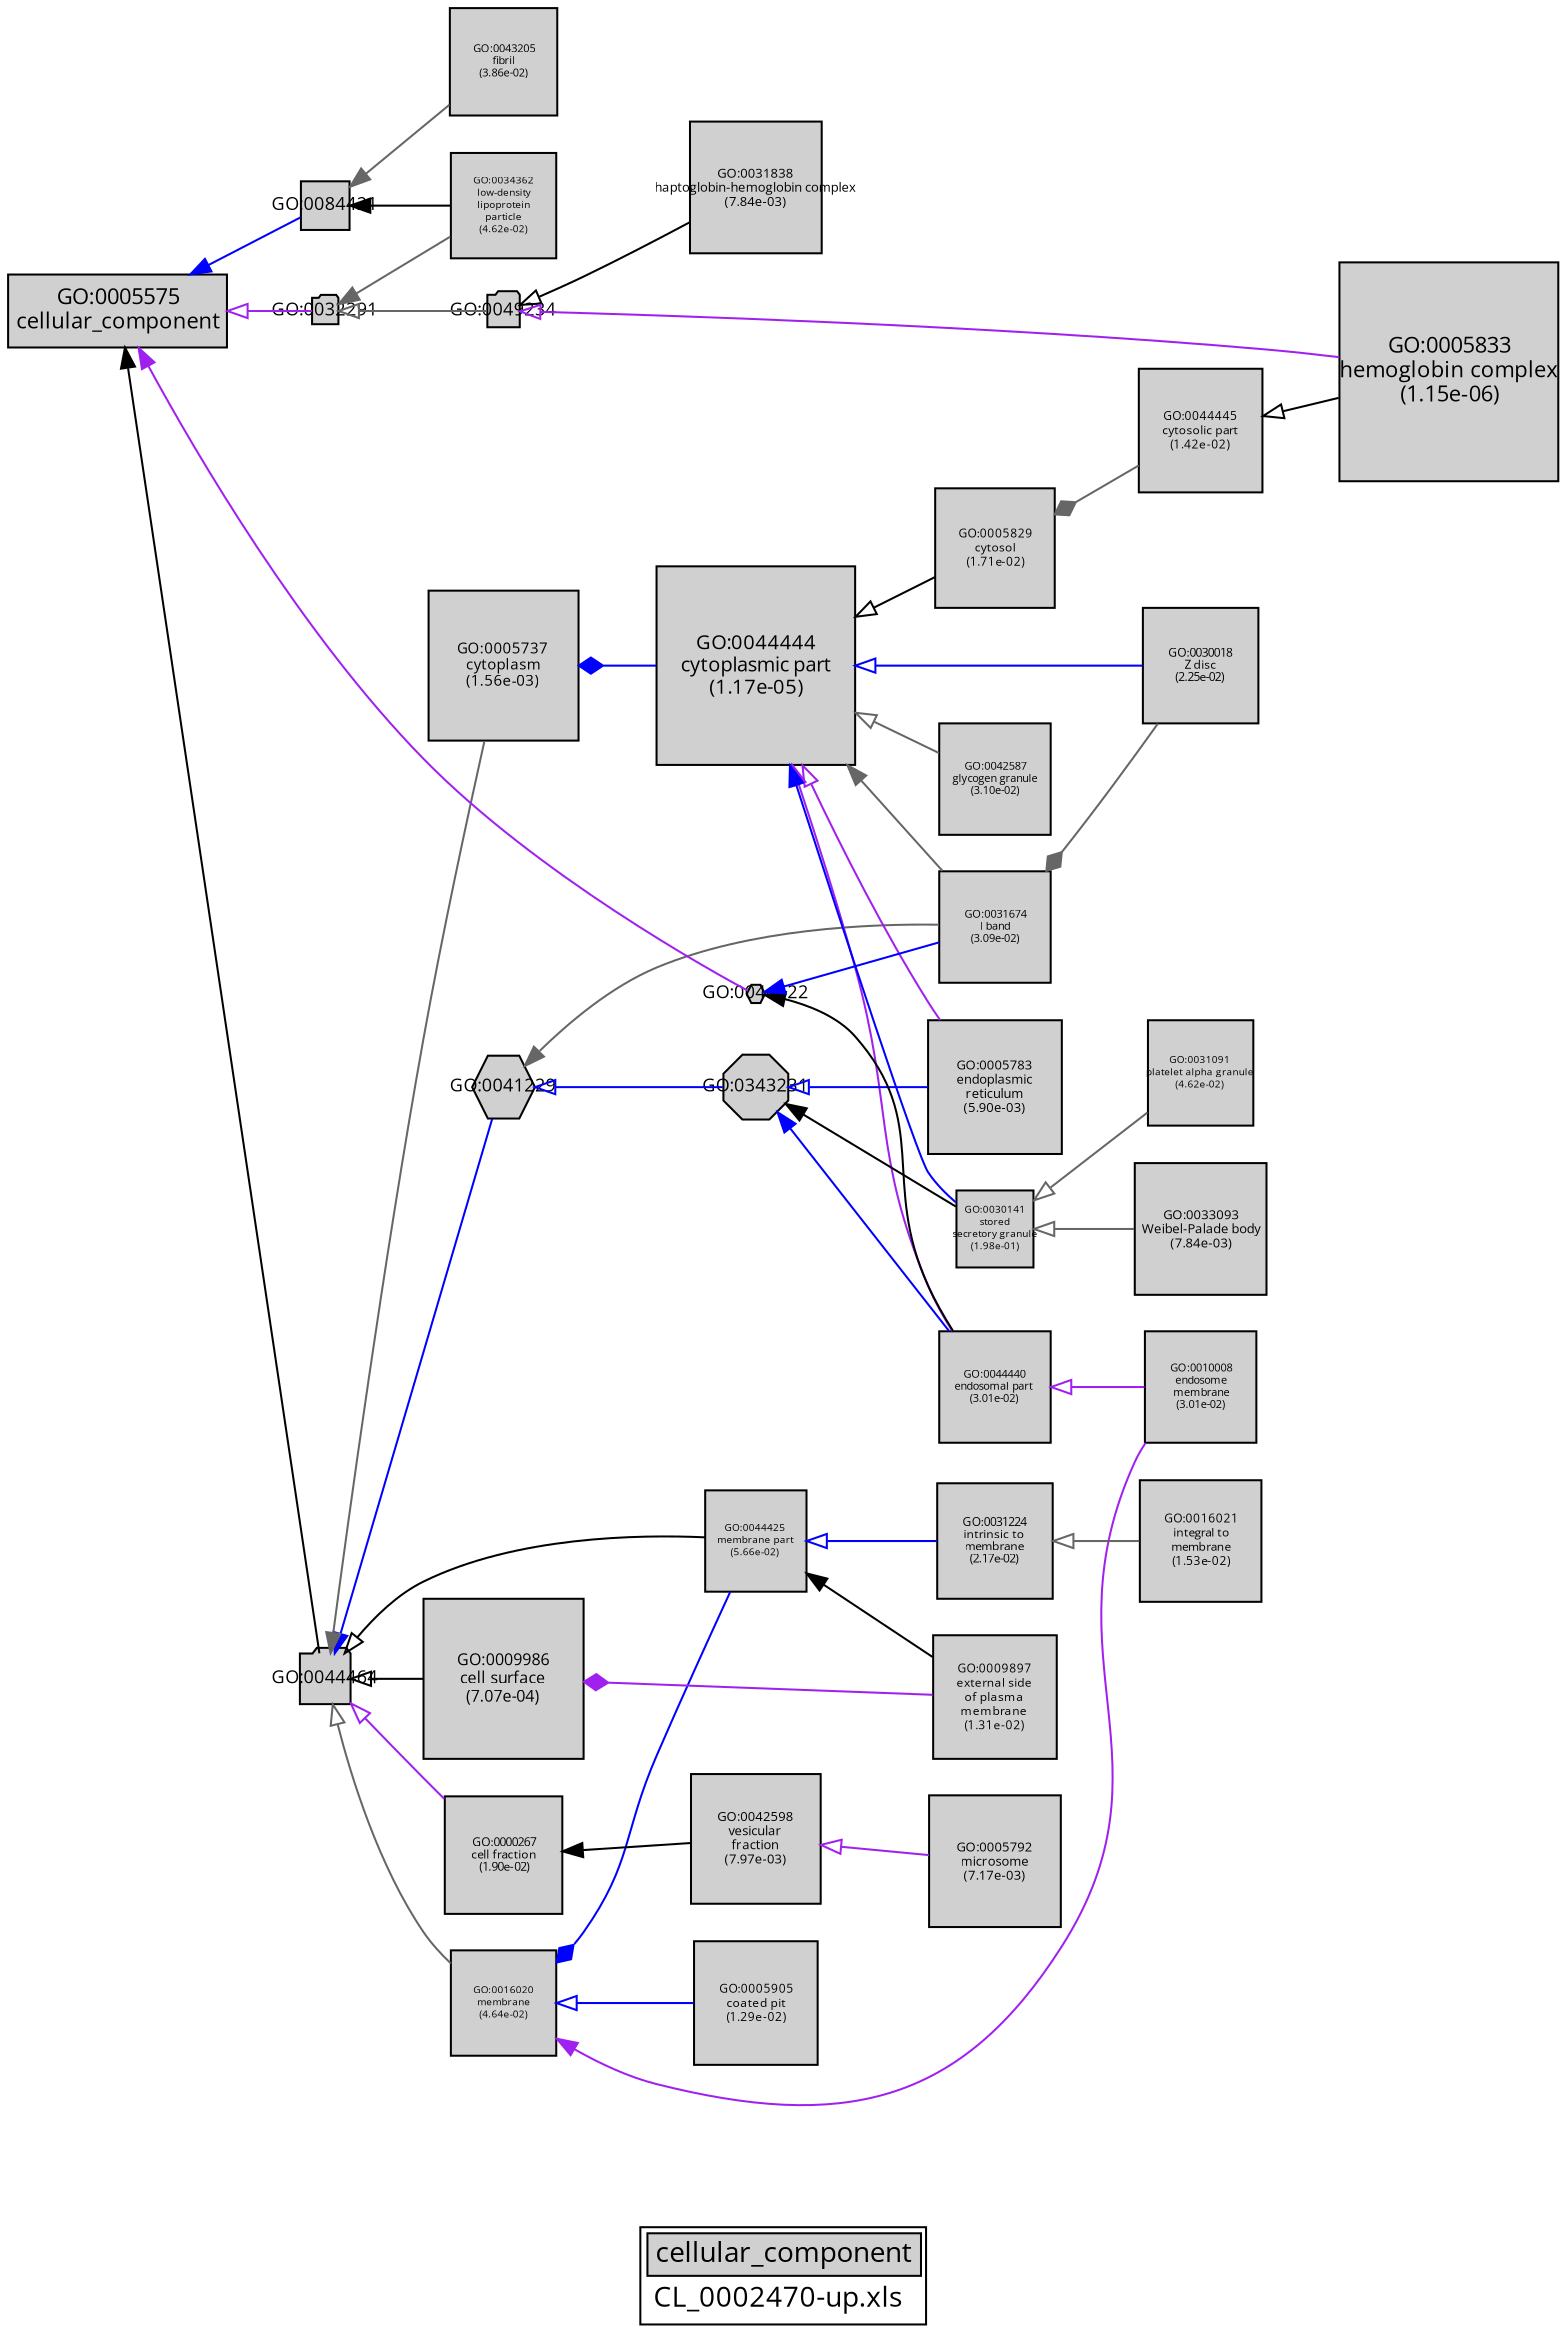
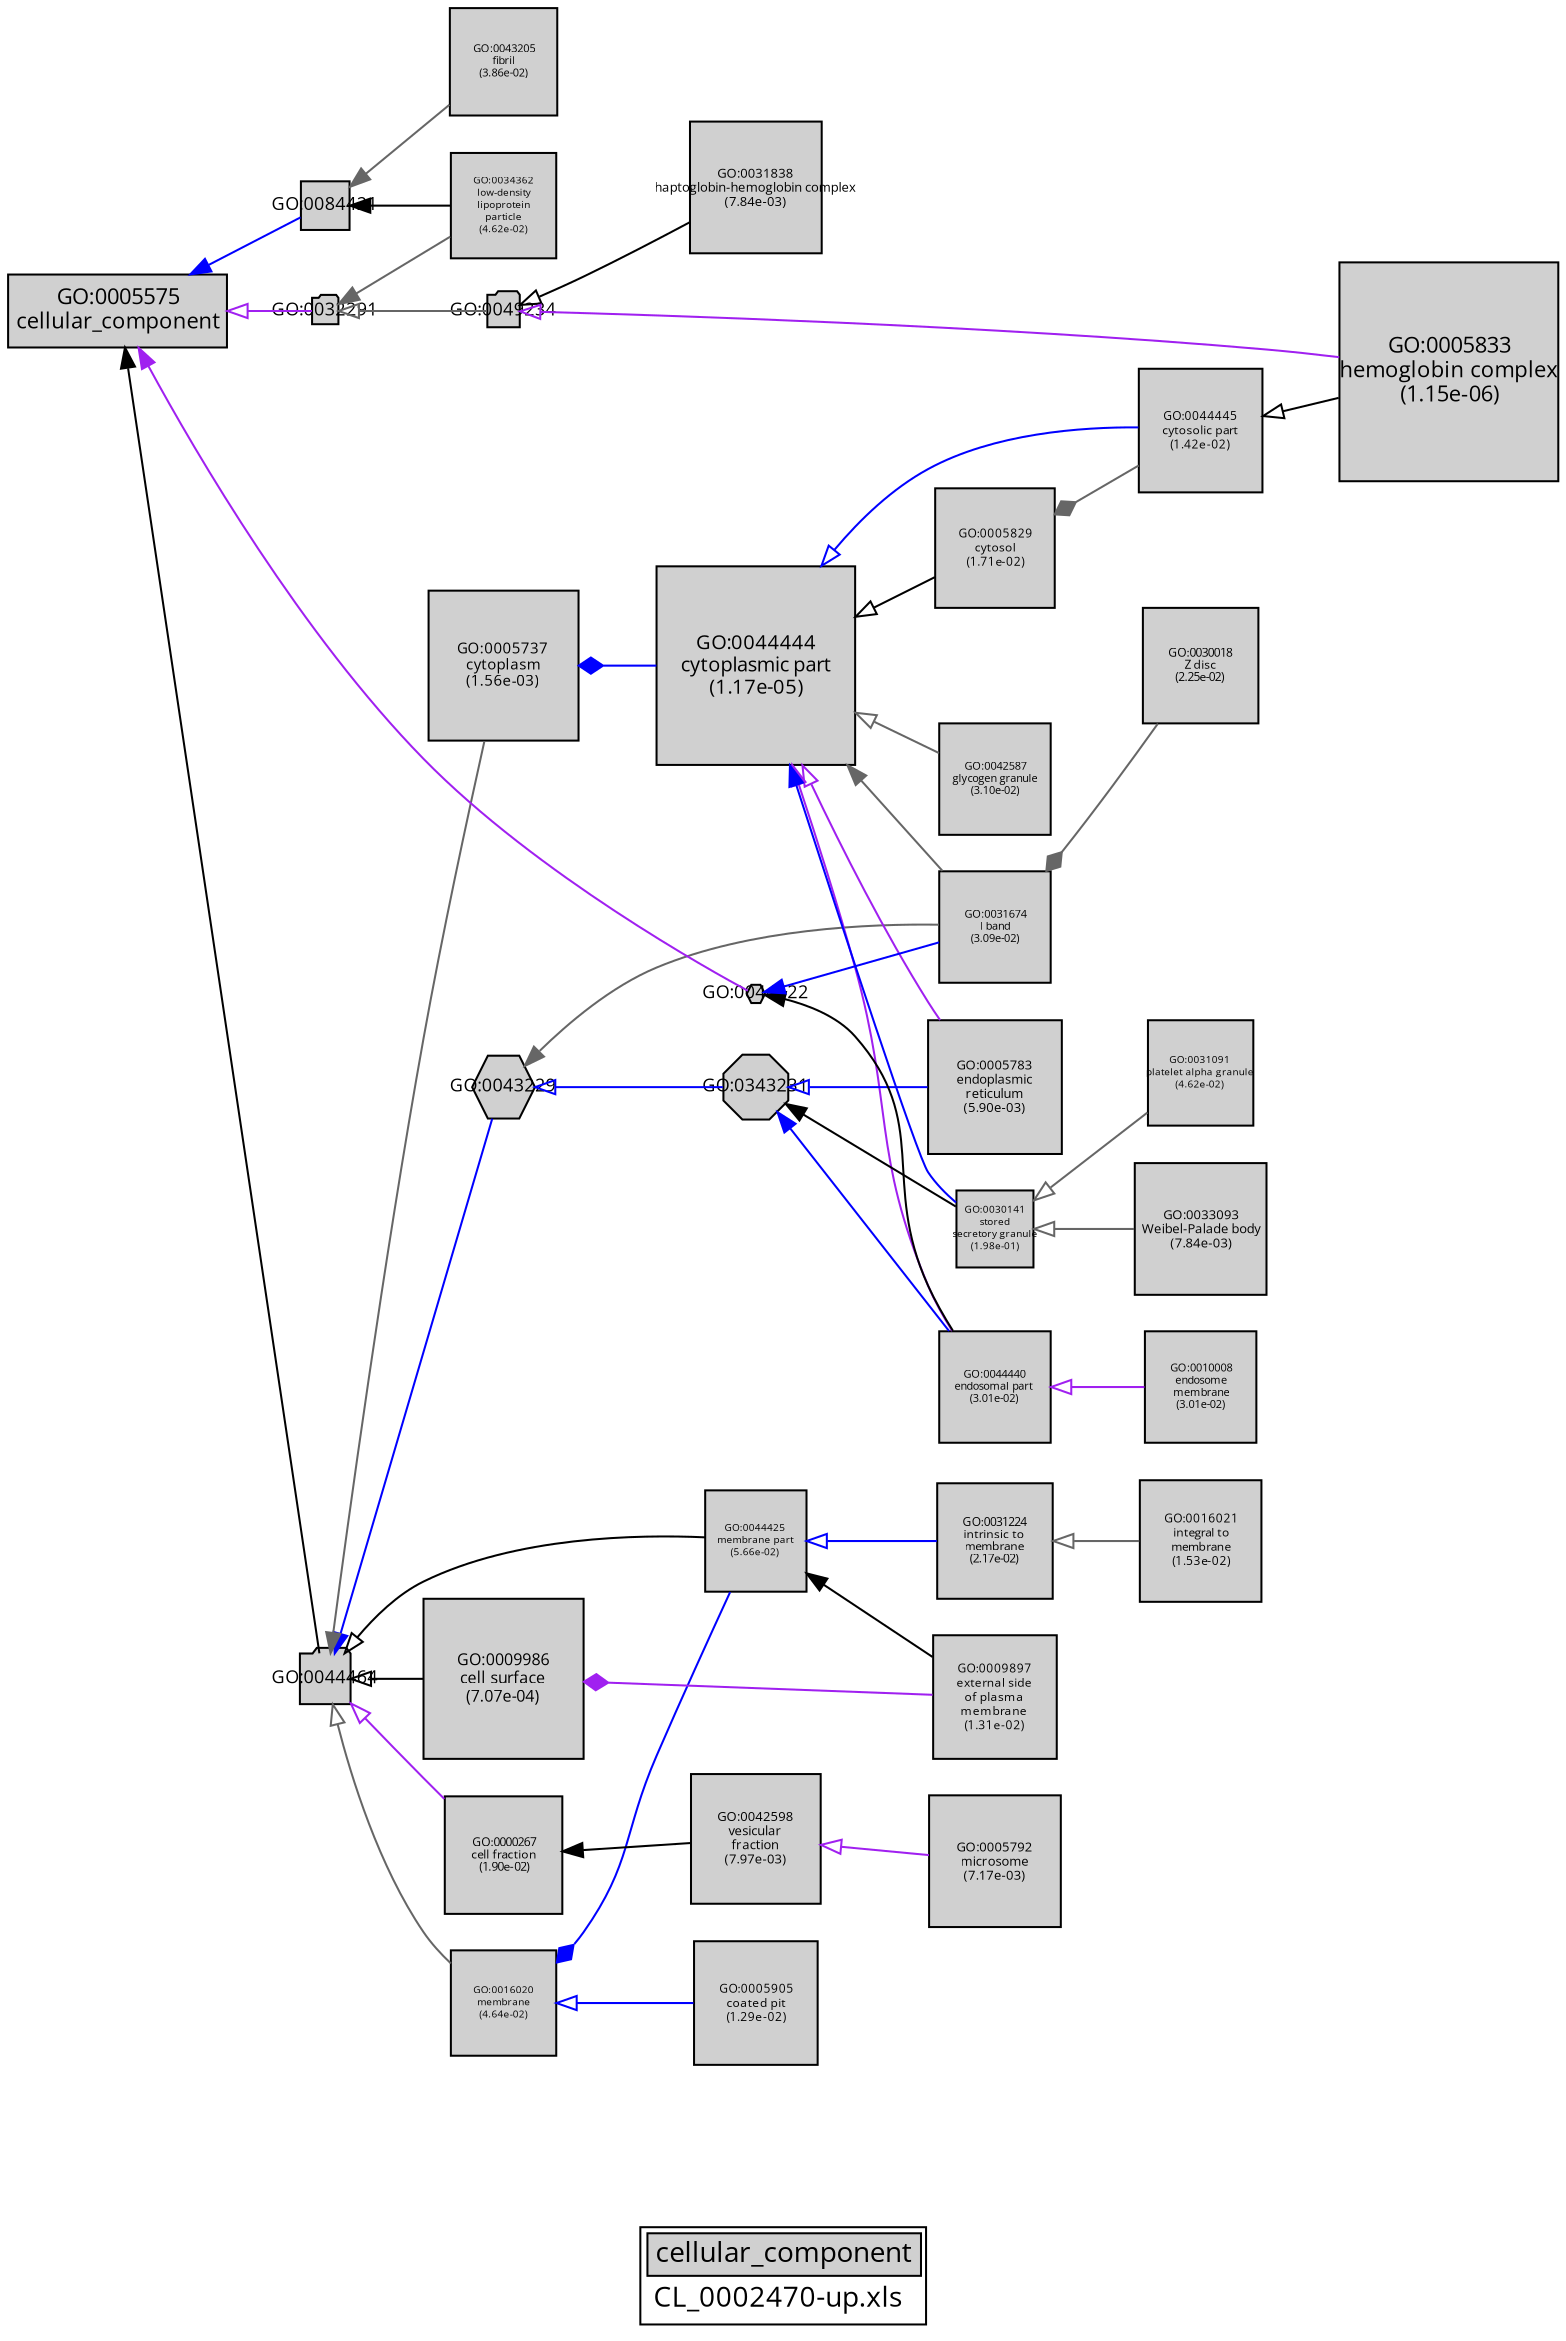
edge "GO:0030018" -> "GO:0044444": now "GO:0044445" -> "GO:0044444"
node "GO:0041229": label "GO:0041229" -> "GO:0043229"
edge "GO:0010008" -> "GO:0016020": removed
